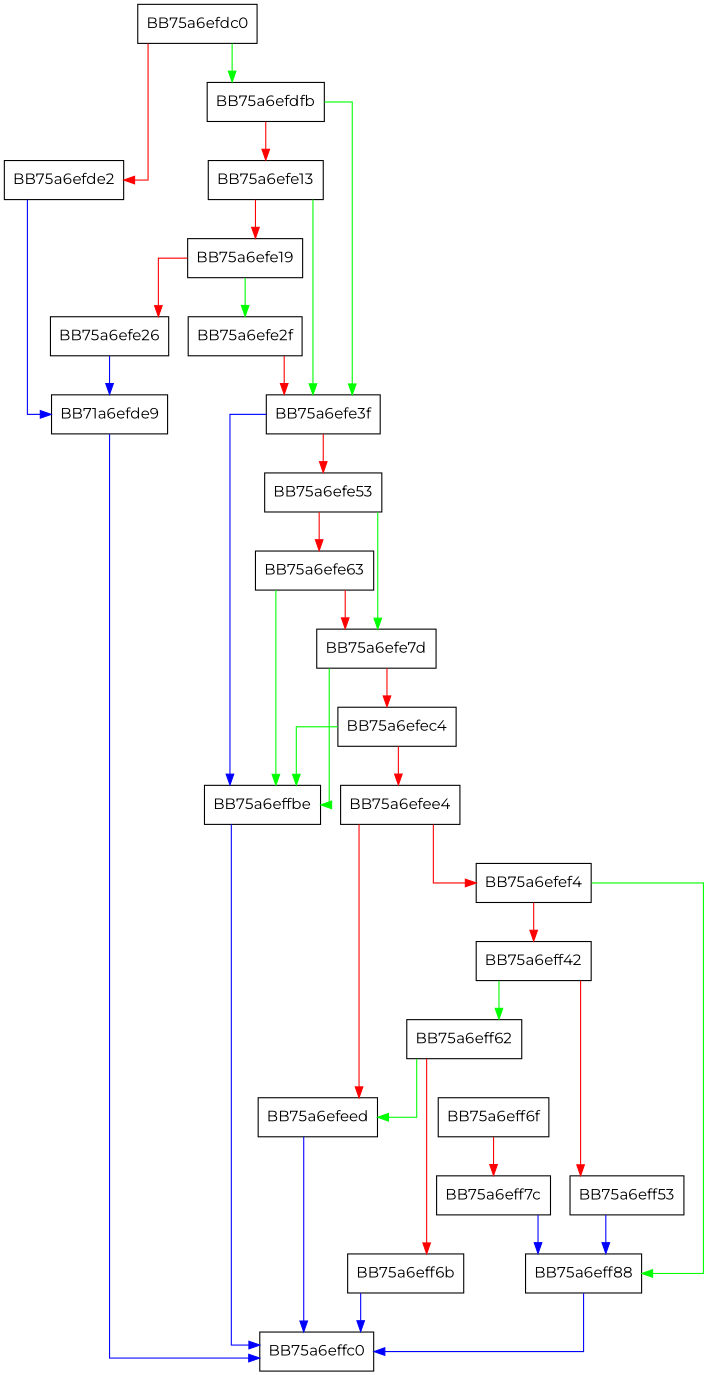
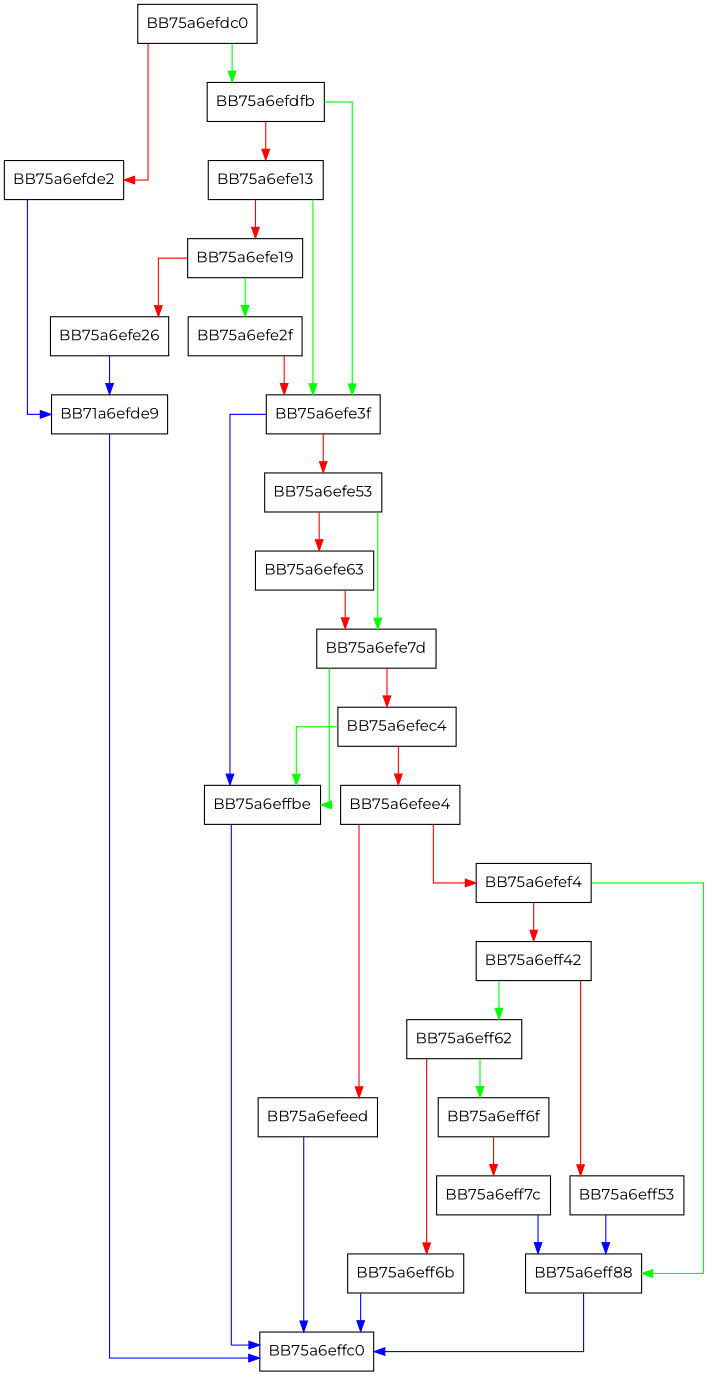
edge "BB75a6efe63" -> "BB75a6effbe": removed
edge "BB75a6eff62" -> "BB75a6efeed": now "BB75a6eff62" -> "BB75a6eff6f"
